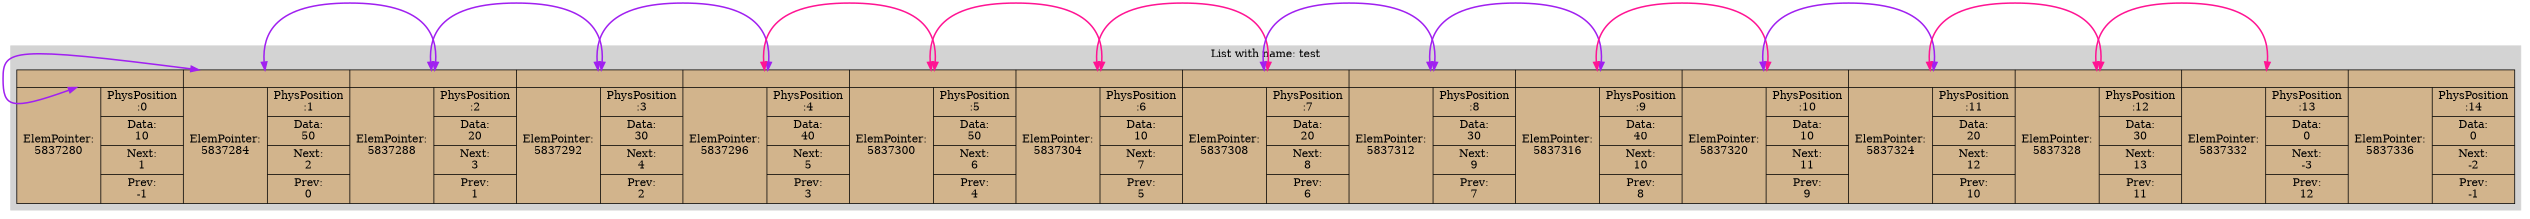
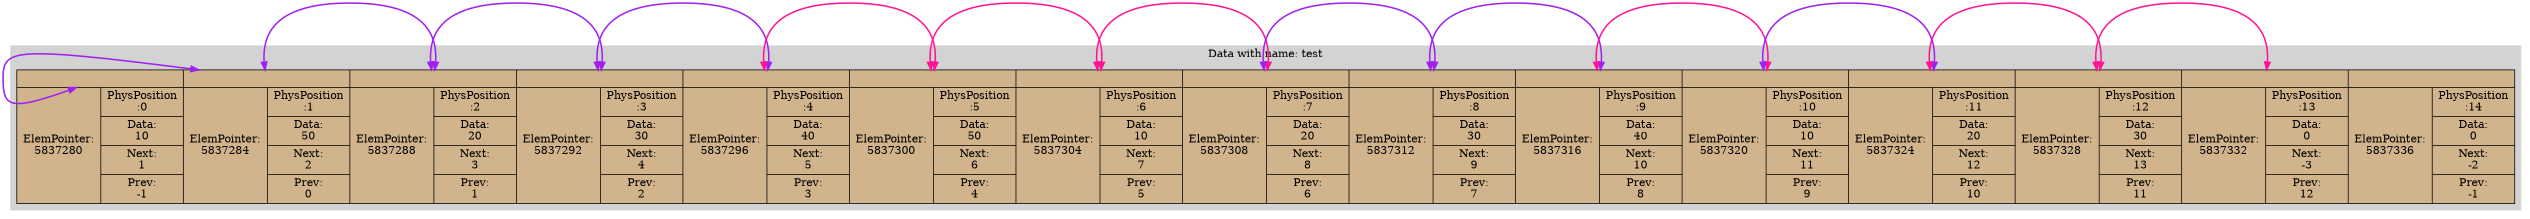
cluster "List with name: test": label "List with name: test" -> "Data with name: test"
